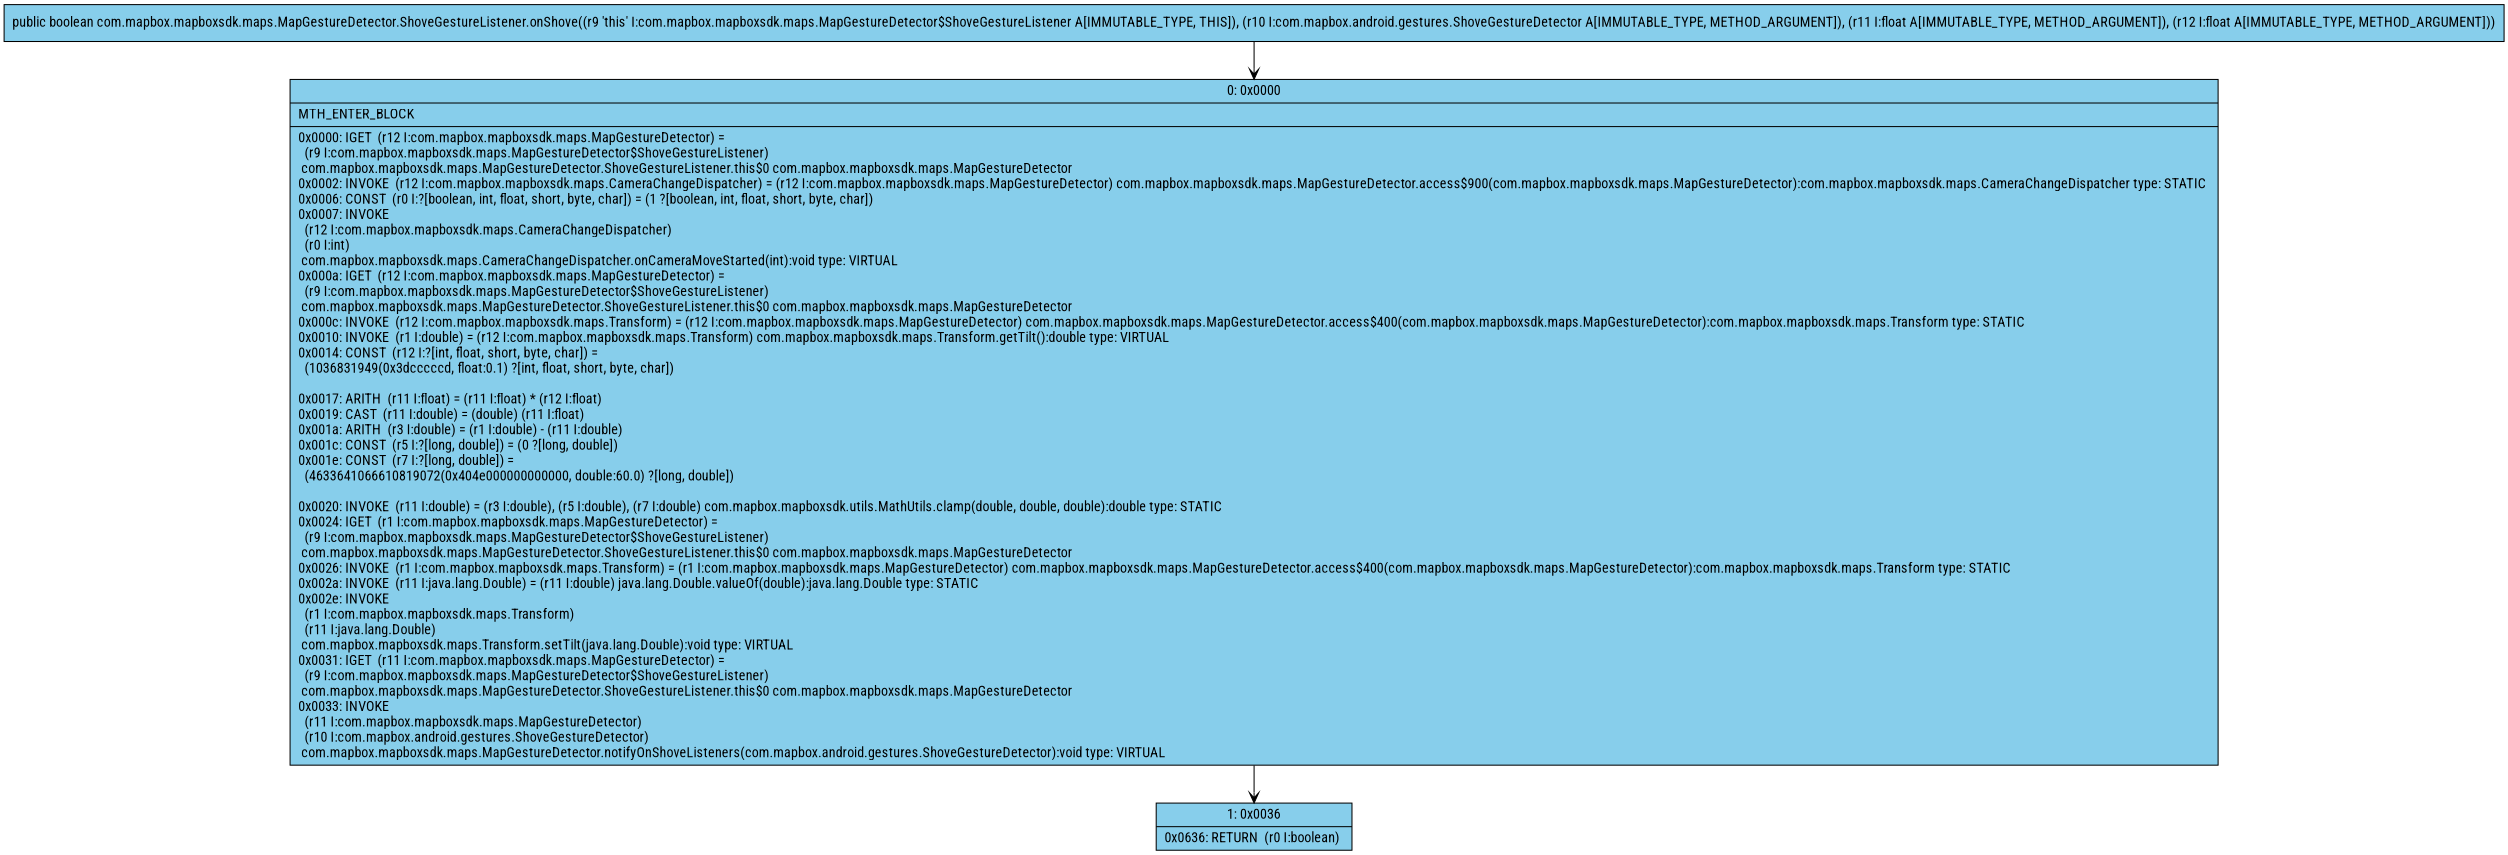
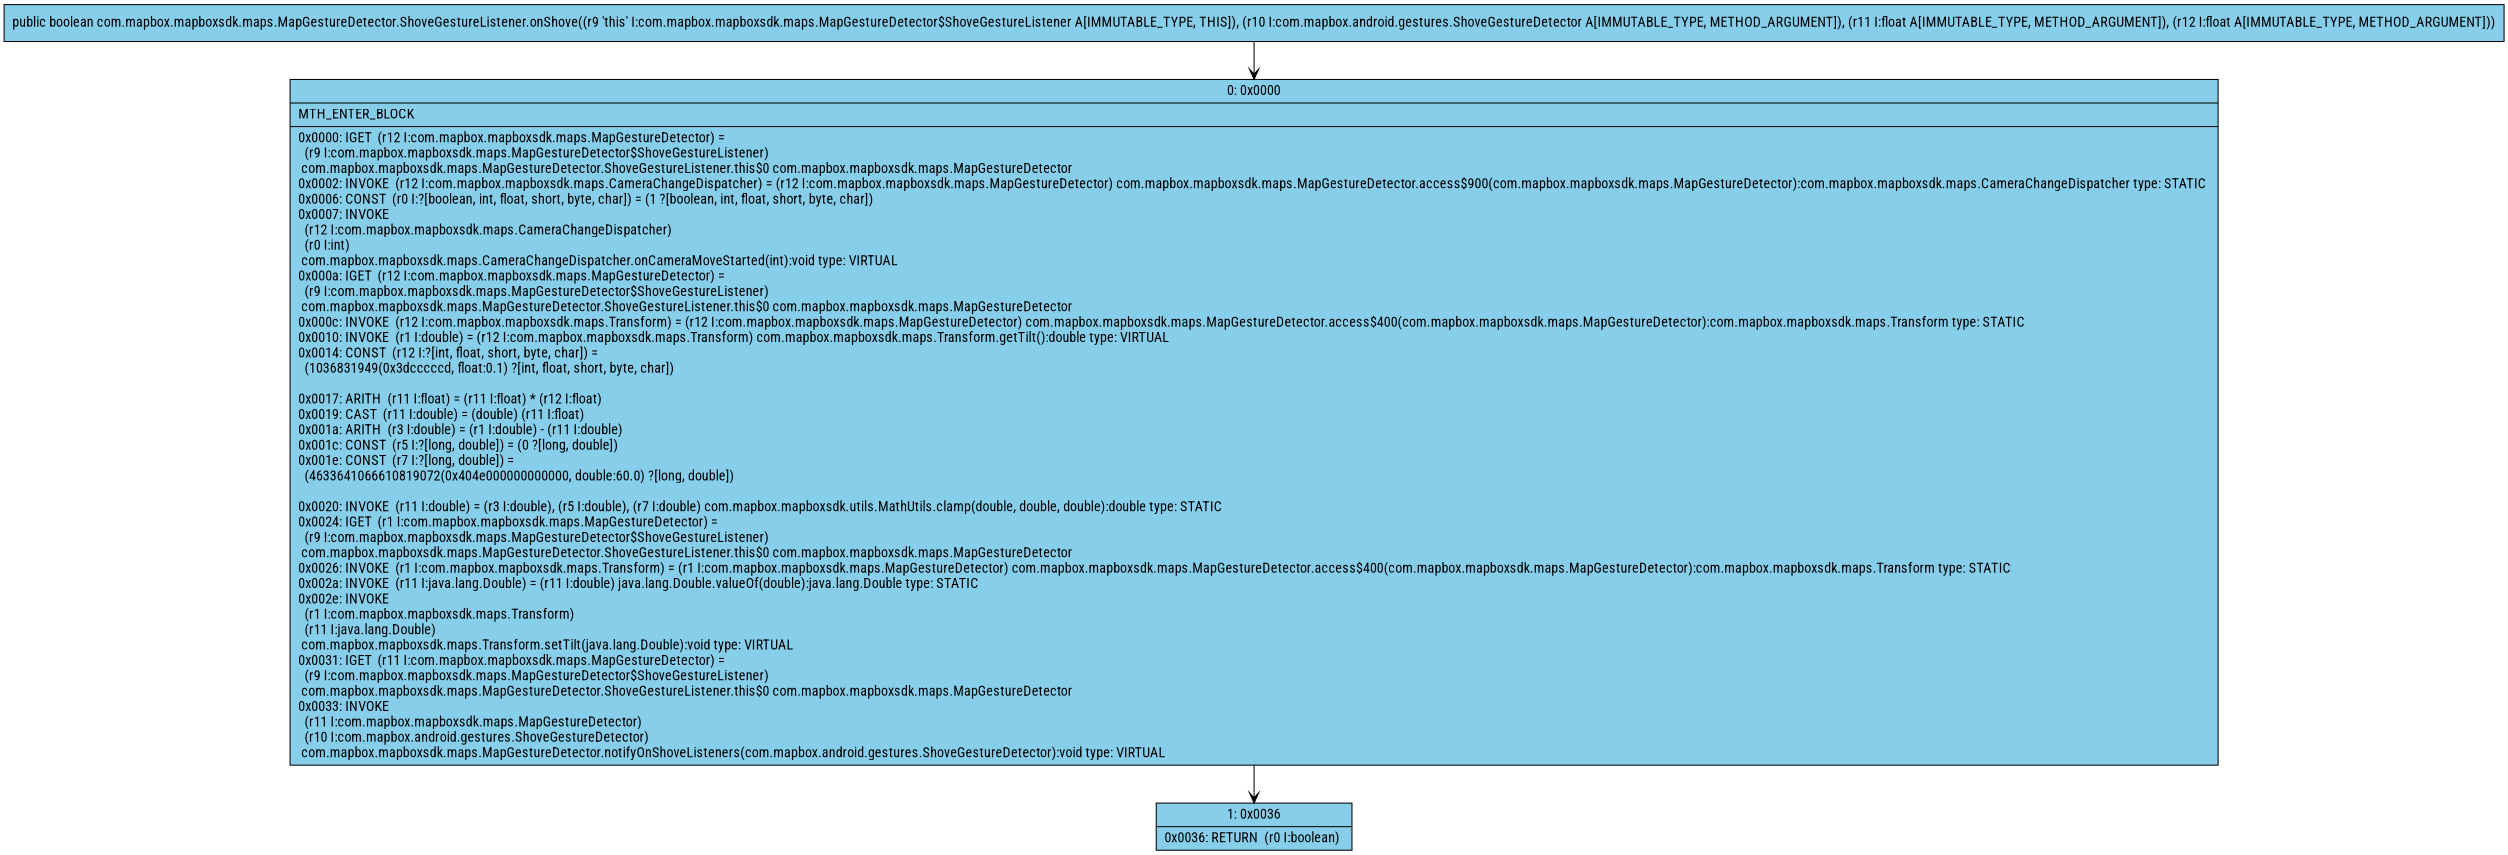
node "1: 0x0036": text "0x0636: RETURN  (r0 I:boolean)" -> "0x0036: RETURN  (r0 I:boolean)"
